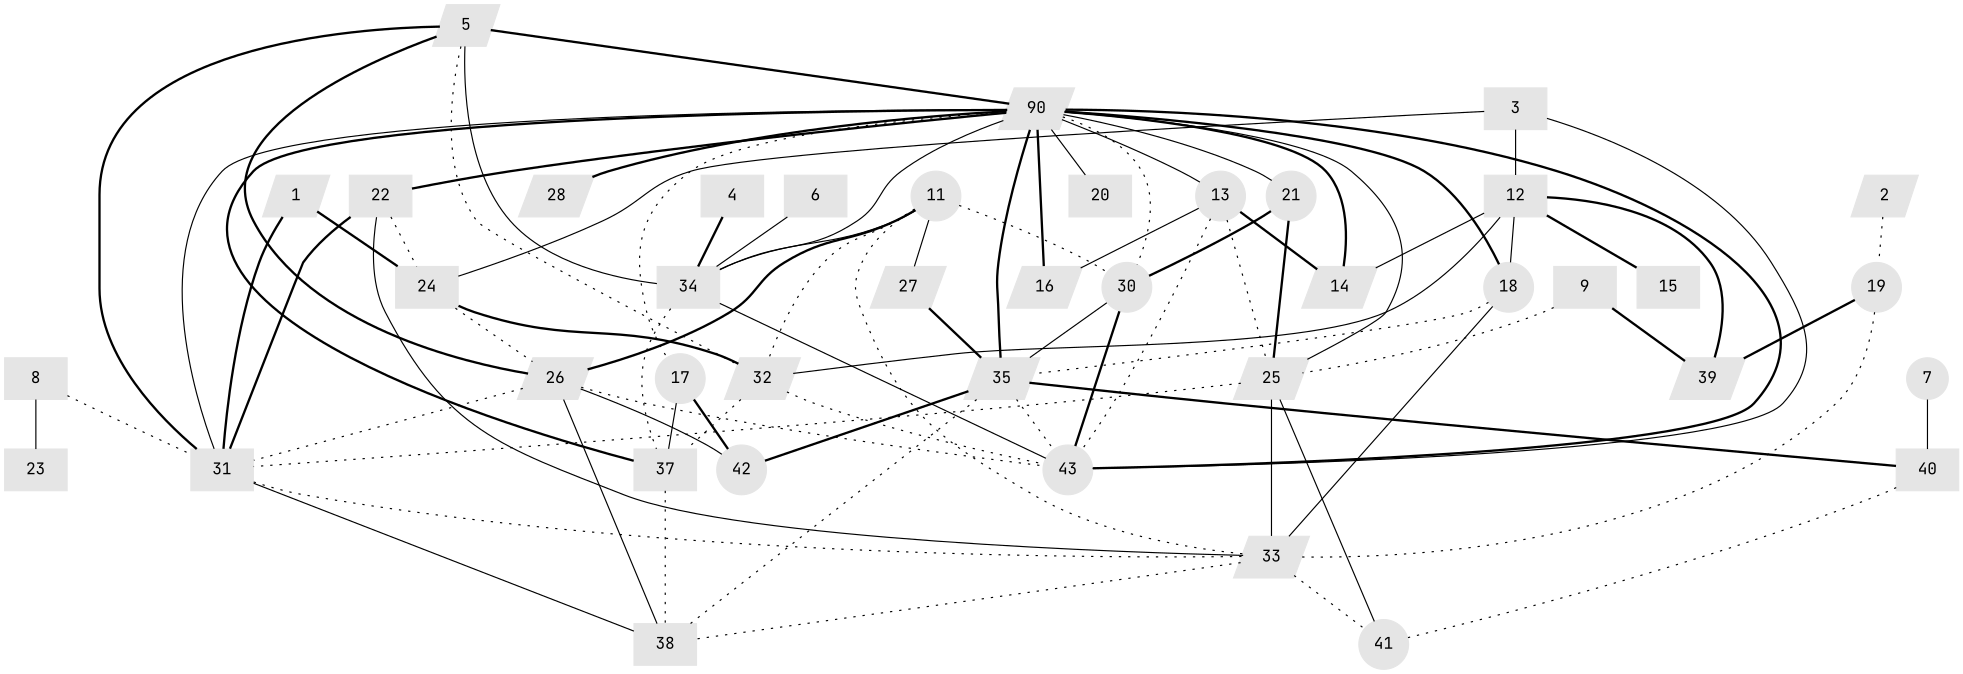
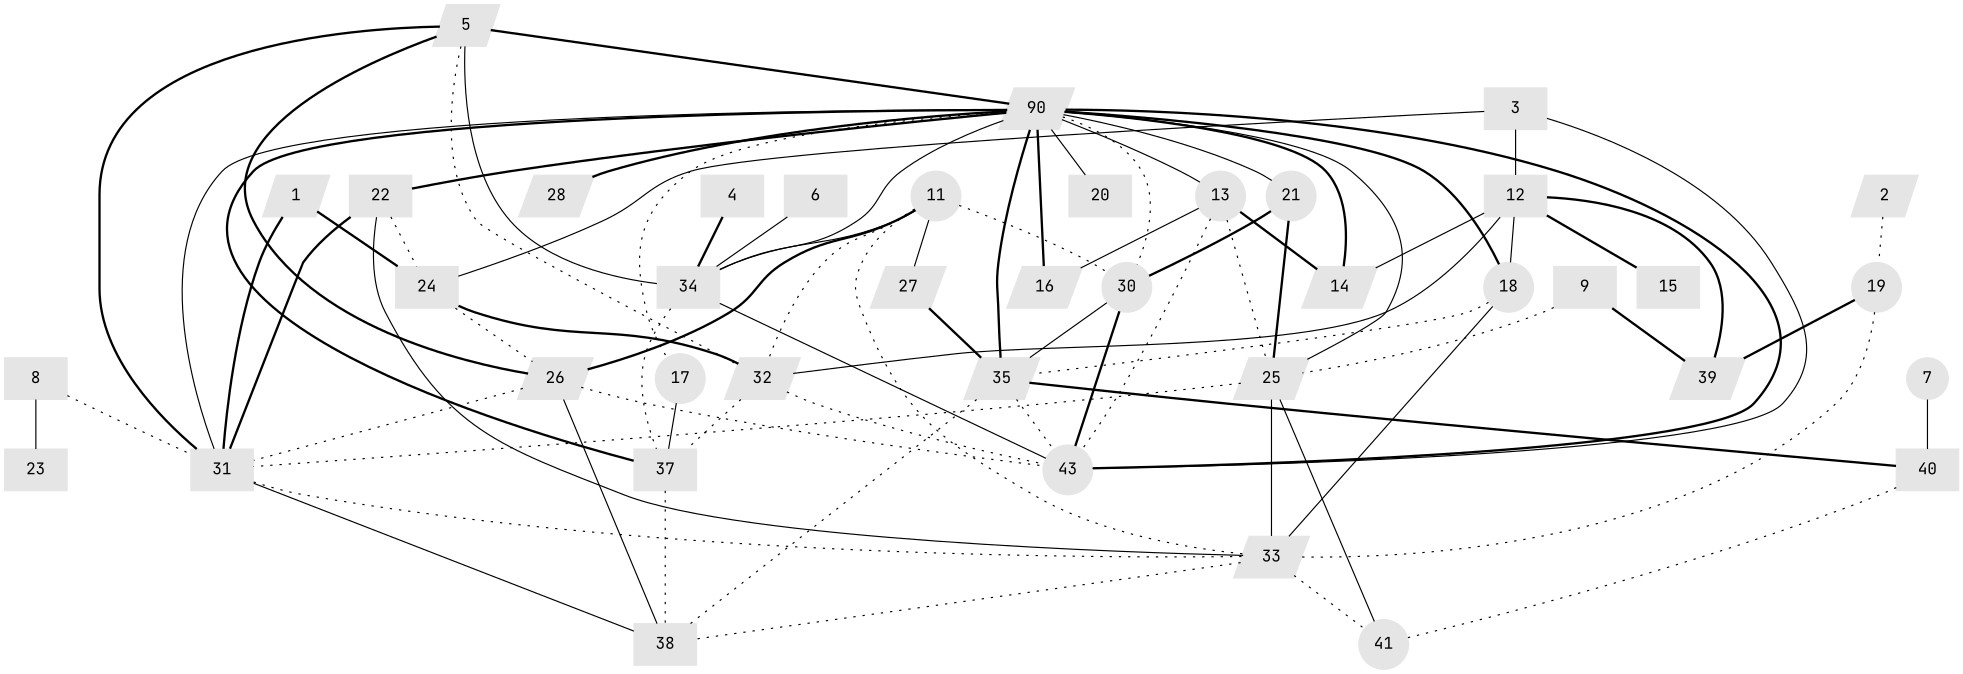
node "42": removed
